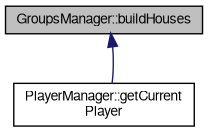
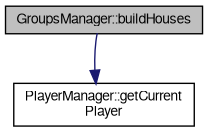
edge "PlayerManager::getCurrent Player" -> "GroupsManager::buildHouses": reversed
